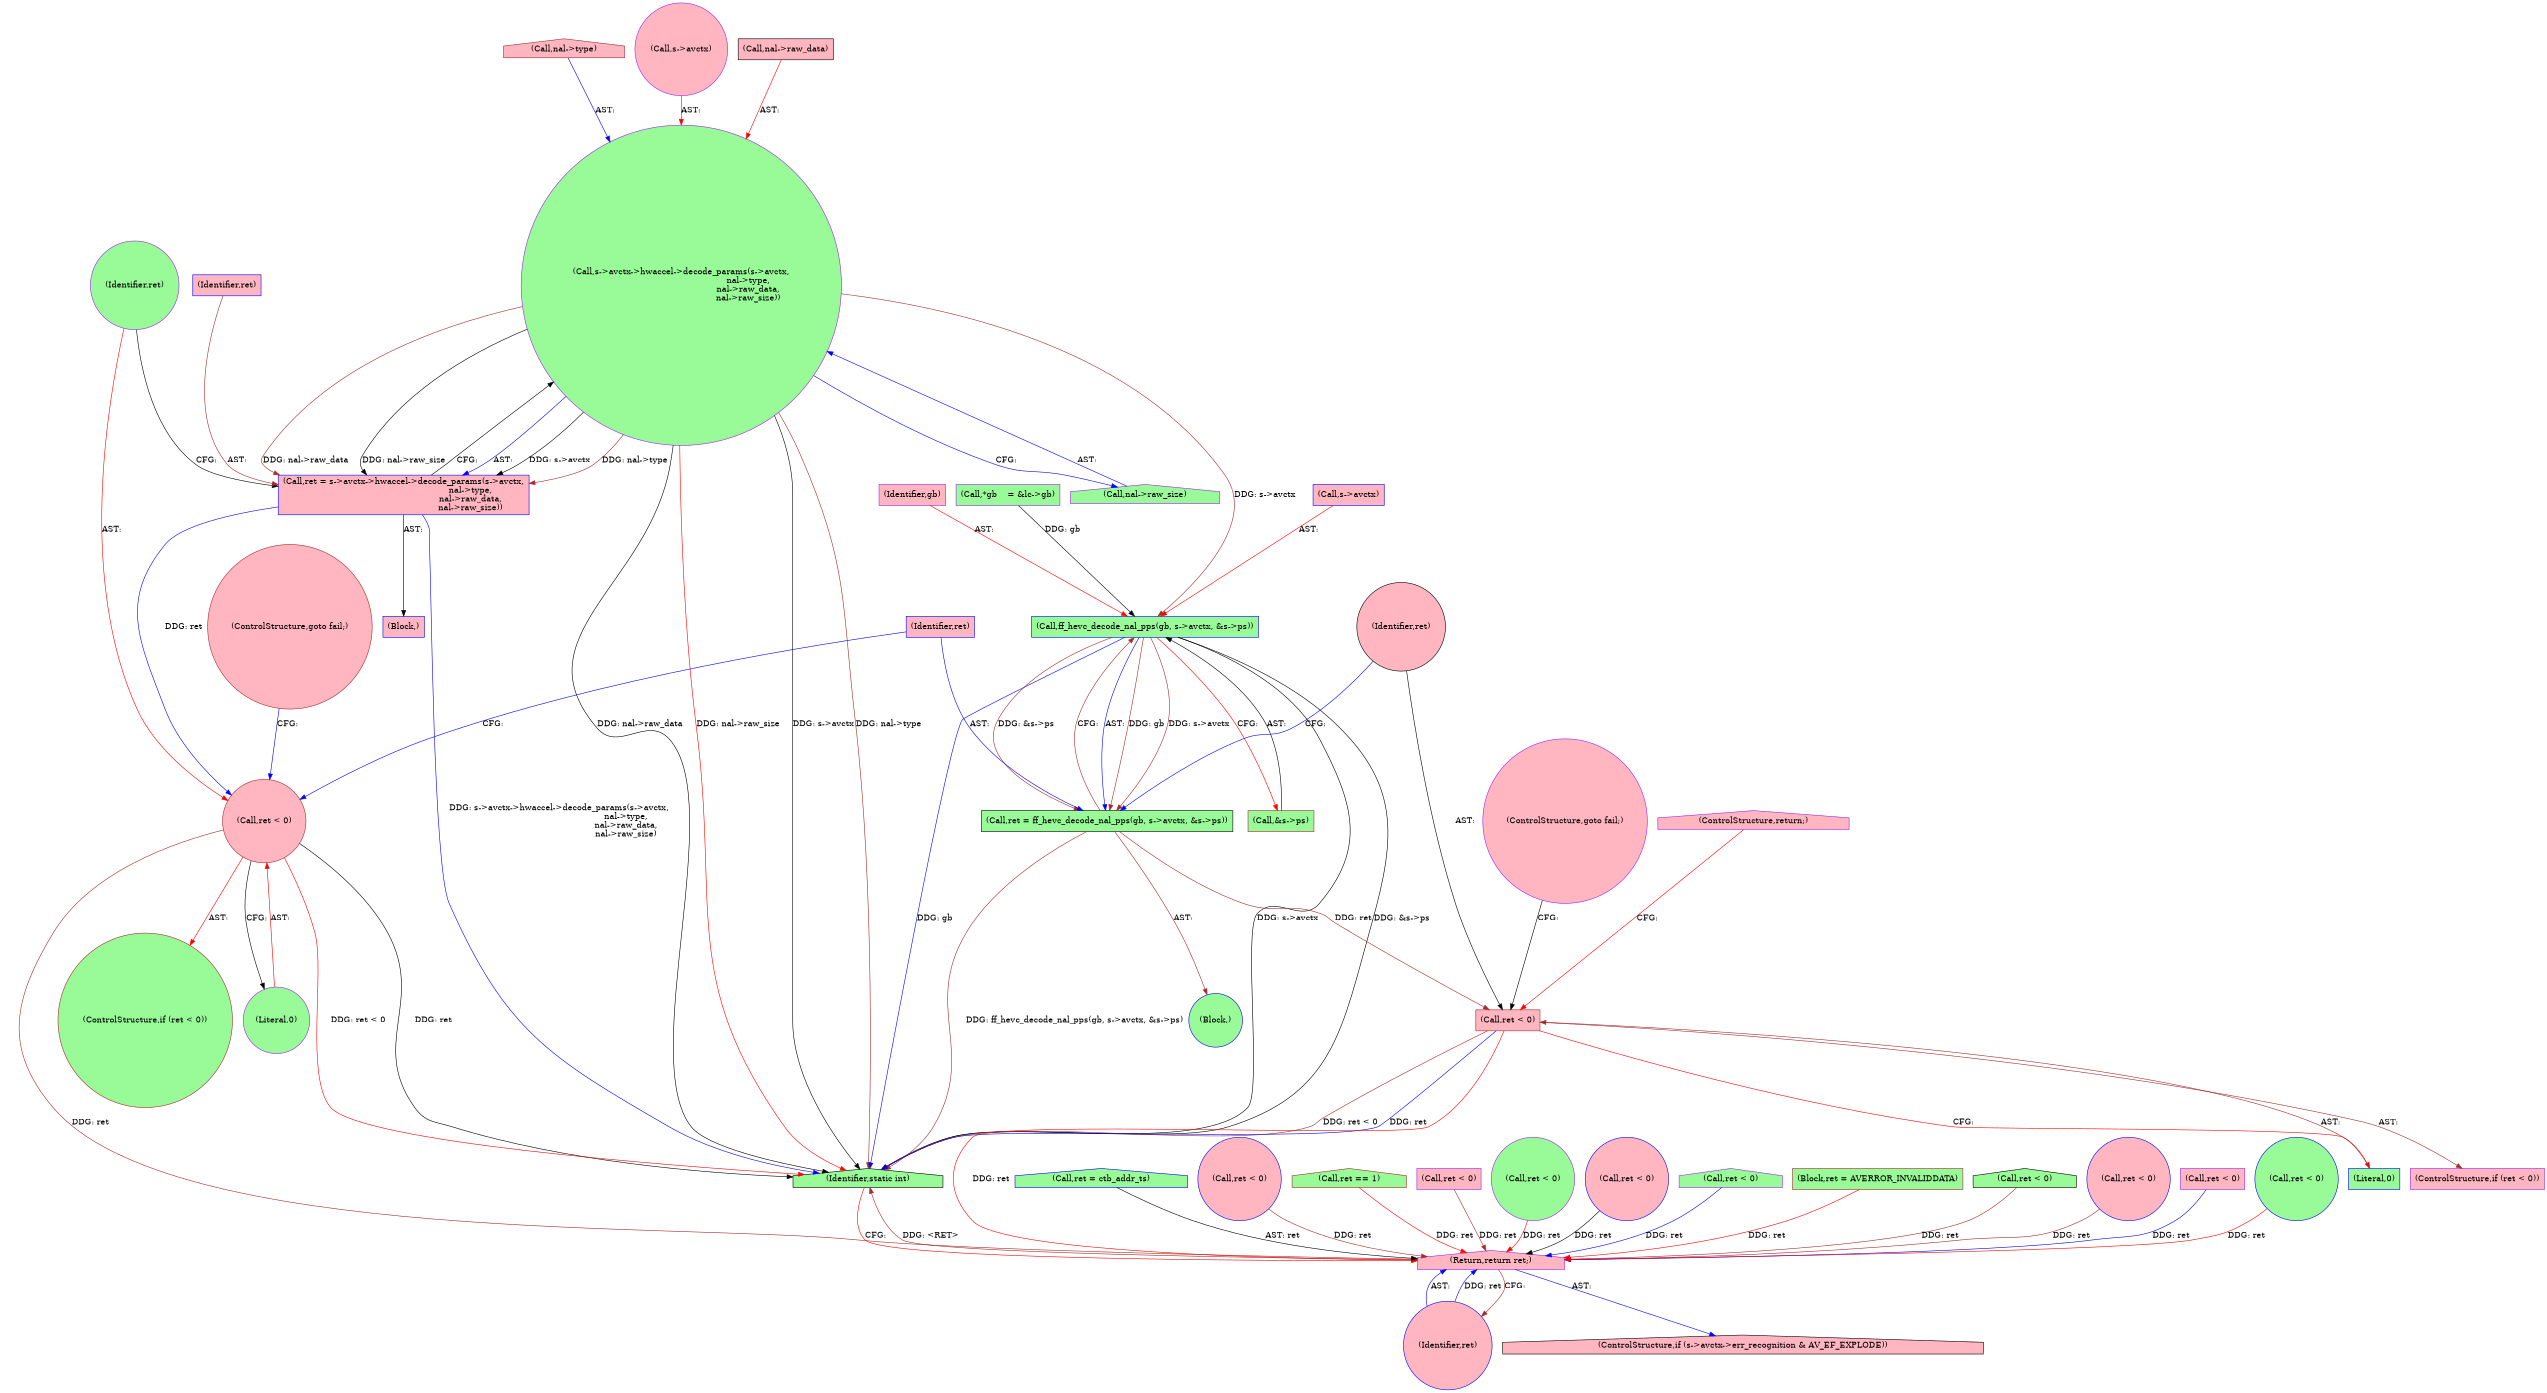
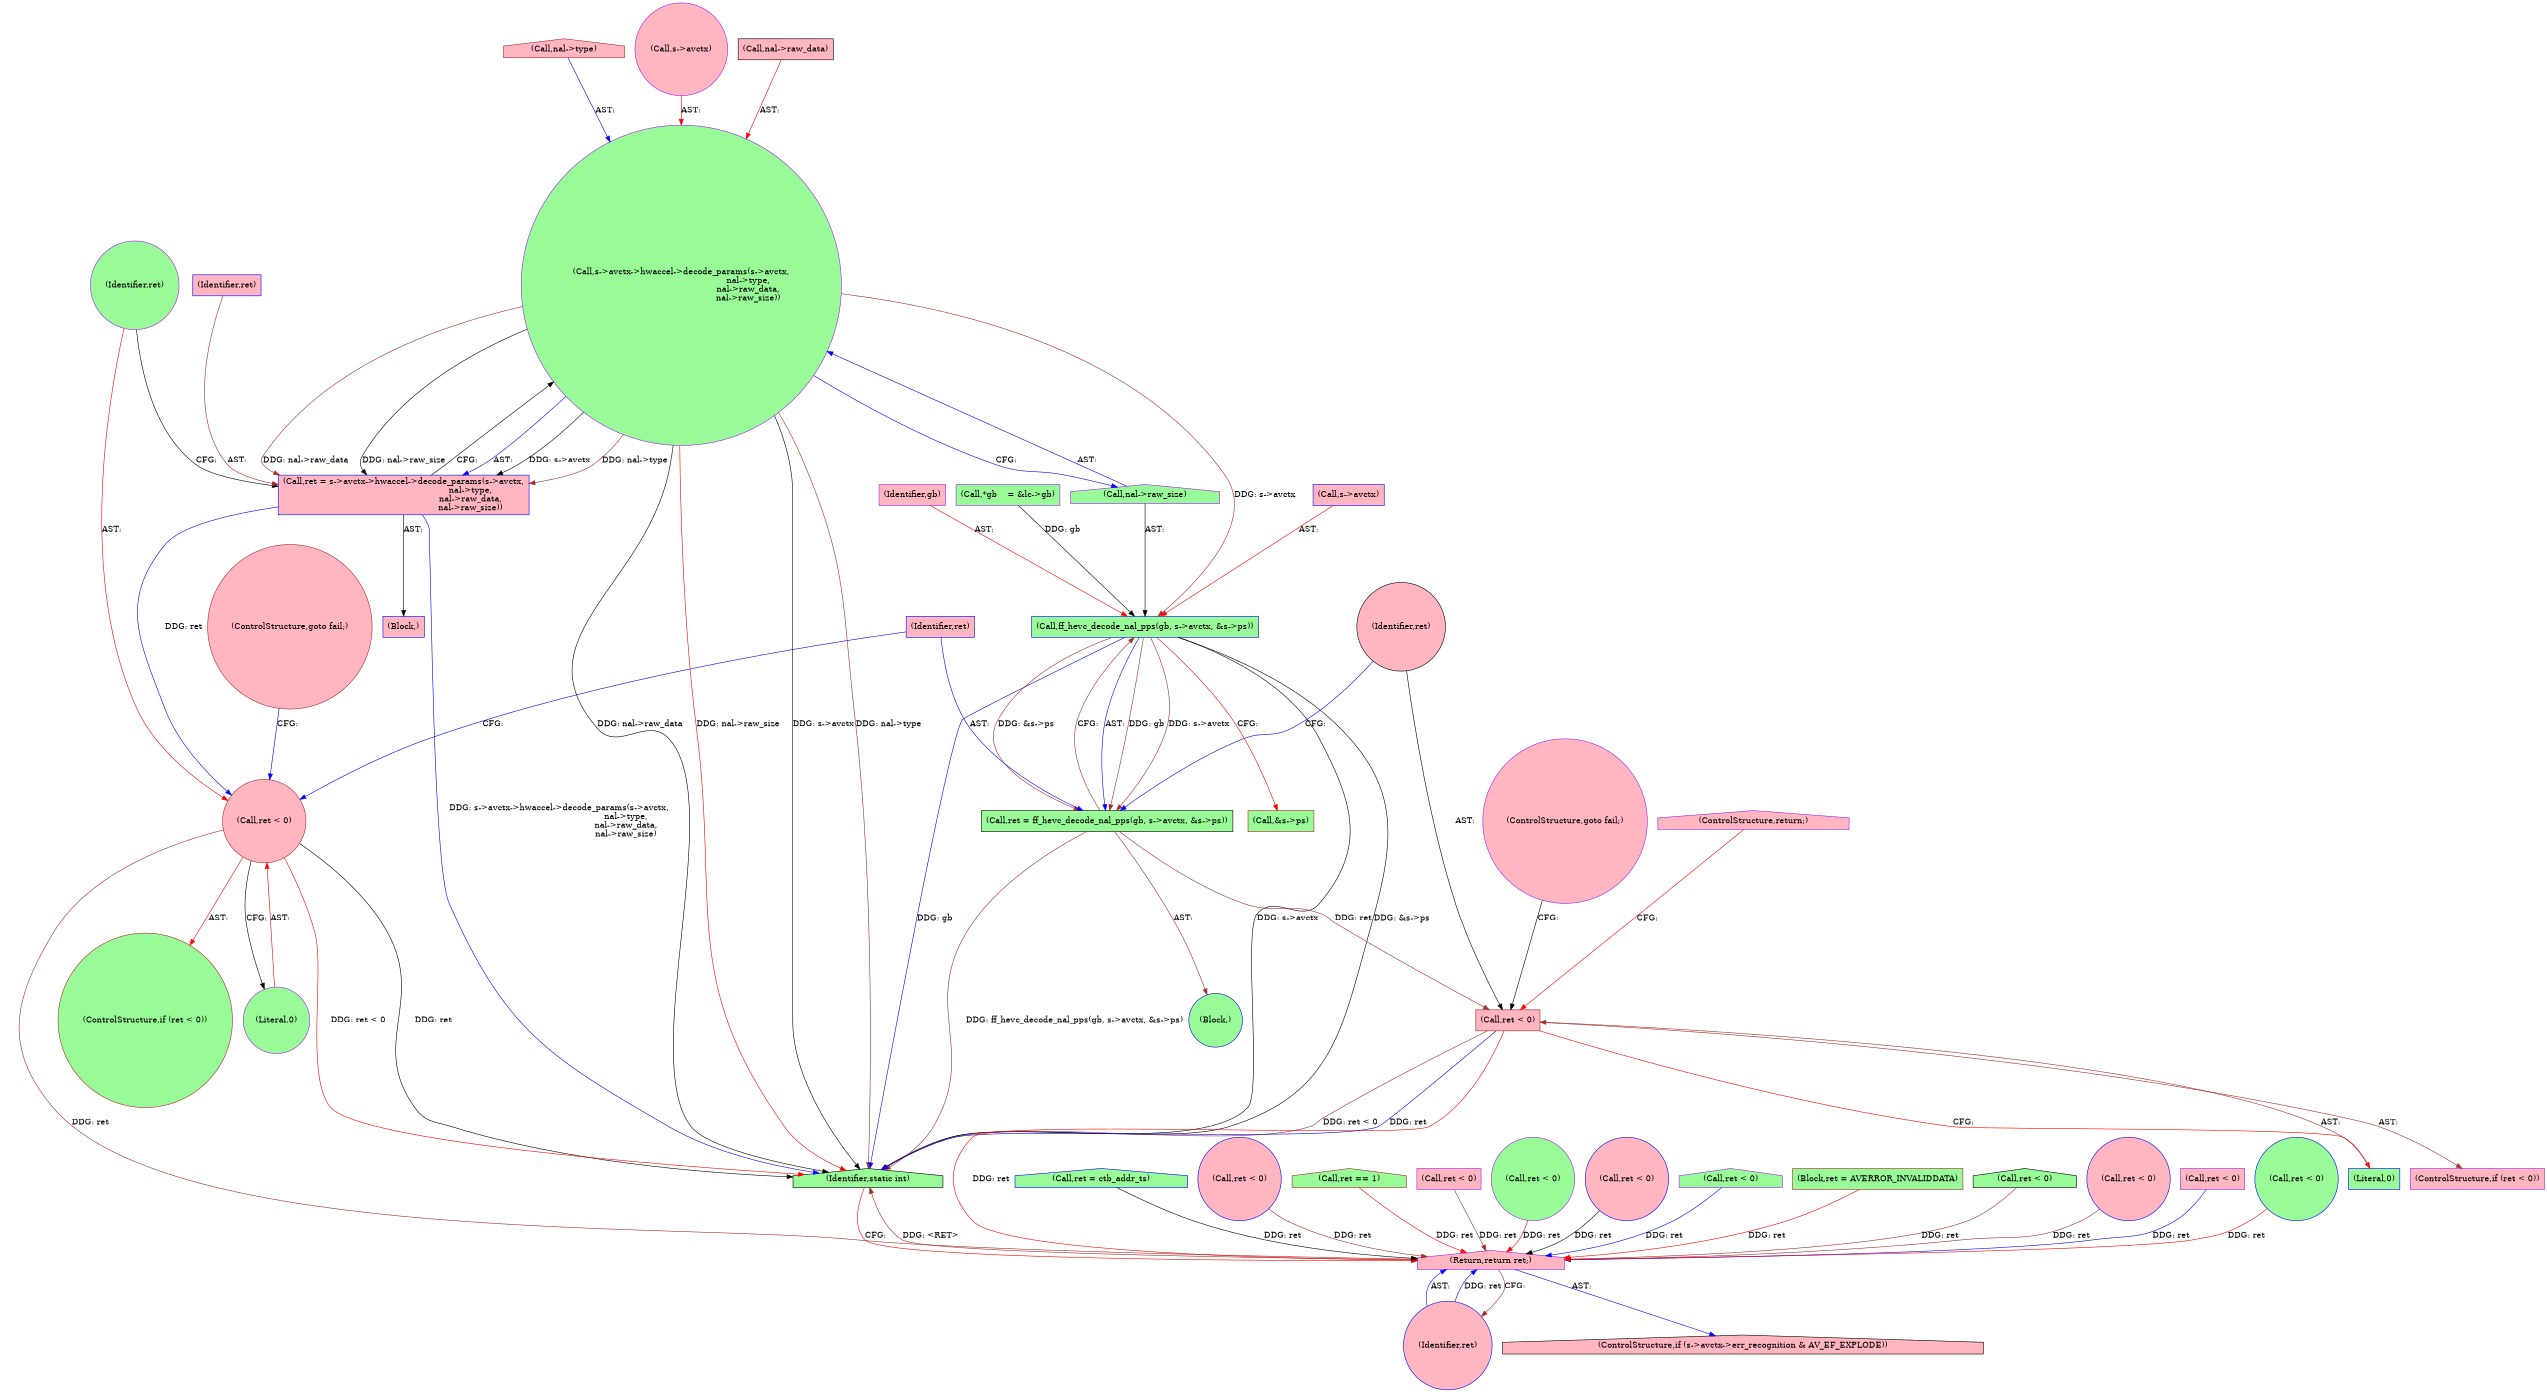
edge "(Call,&s->ps)" -> "(Call,ff_hevc_decode_nal_pps(gb, s->avctx, &s->ps))": now "(Call,nal->raw_size)" -> "(Call,ff_hevc_decode_nal_pps(gb, s->avctx, &s->ps))"
edge "(Call,ret = ctb_addr_ts)" -> "(Return,return ret;)": label "AST: ret" -> "DDG: ret"
